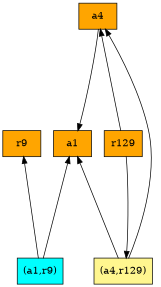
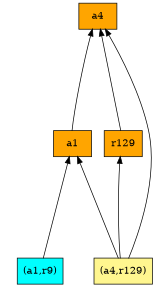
edge "a4" -> "a1": reversed
node "r9": removed
edge "r129" -> "(a4,r129)": reversed
